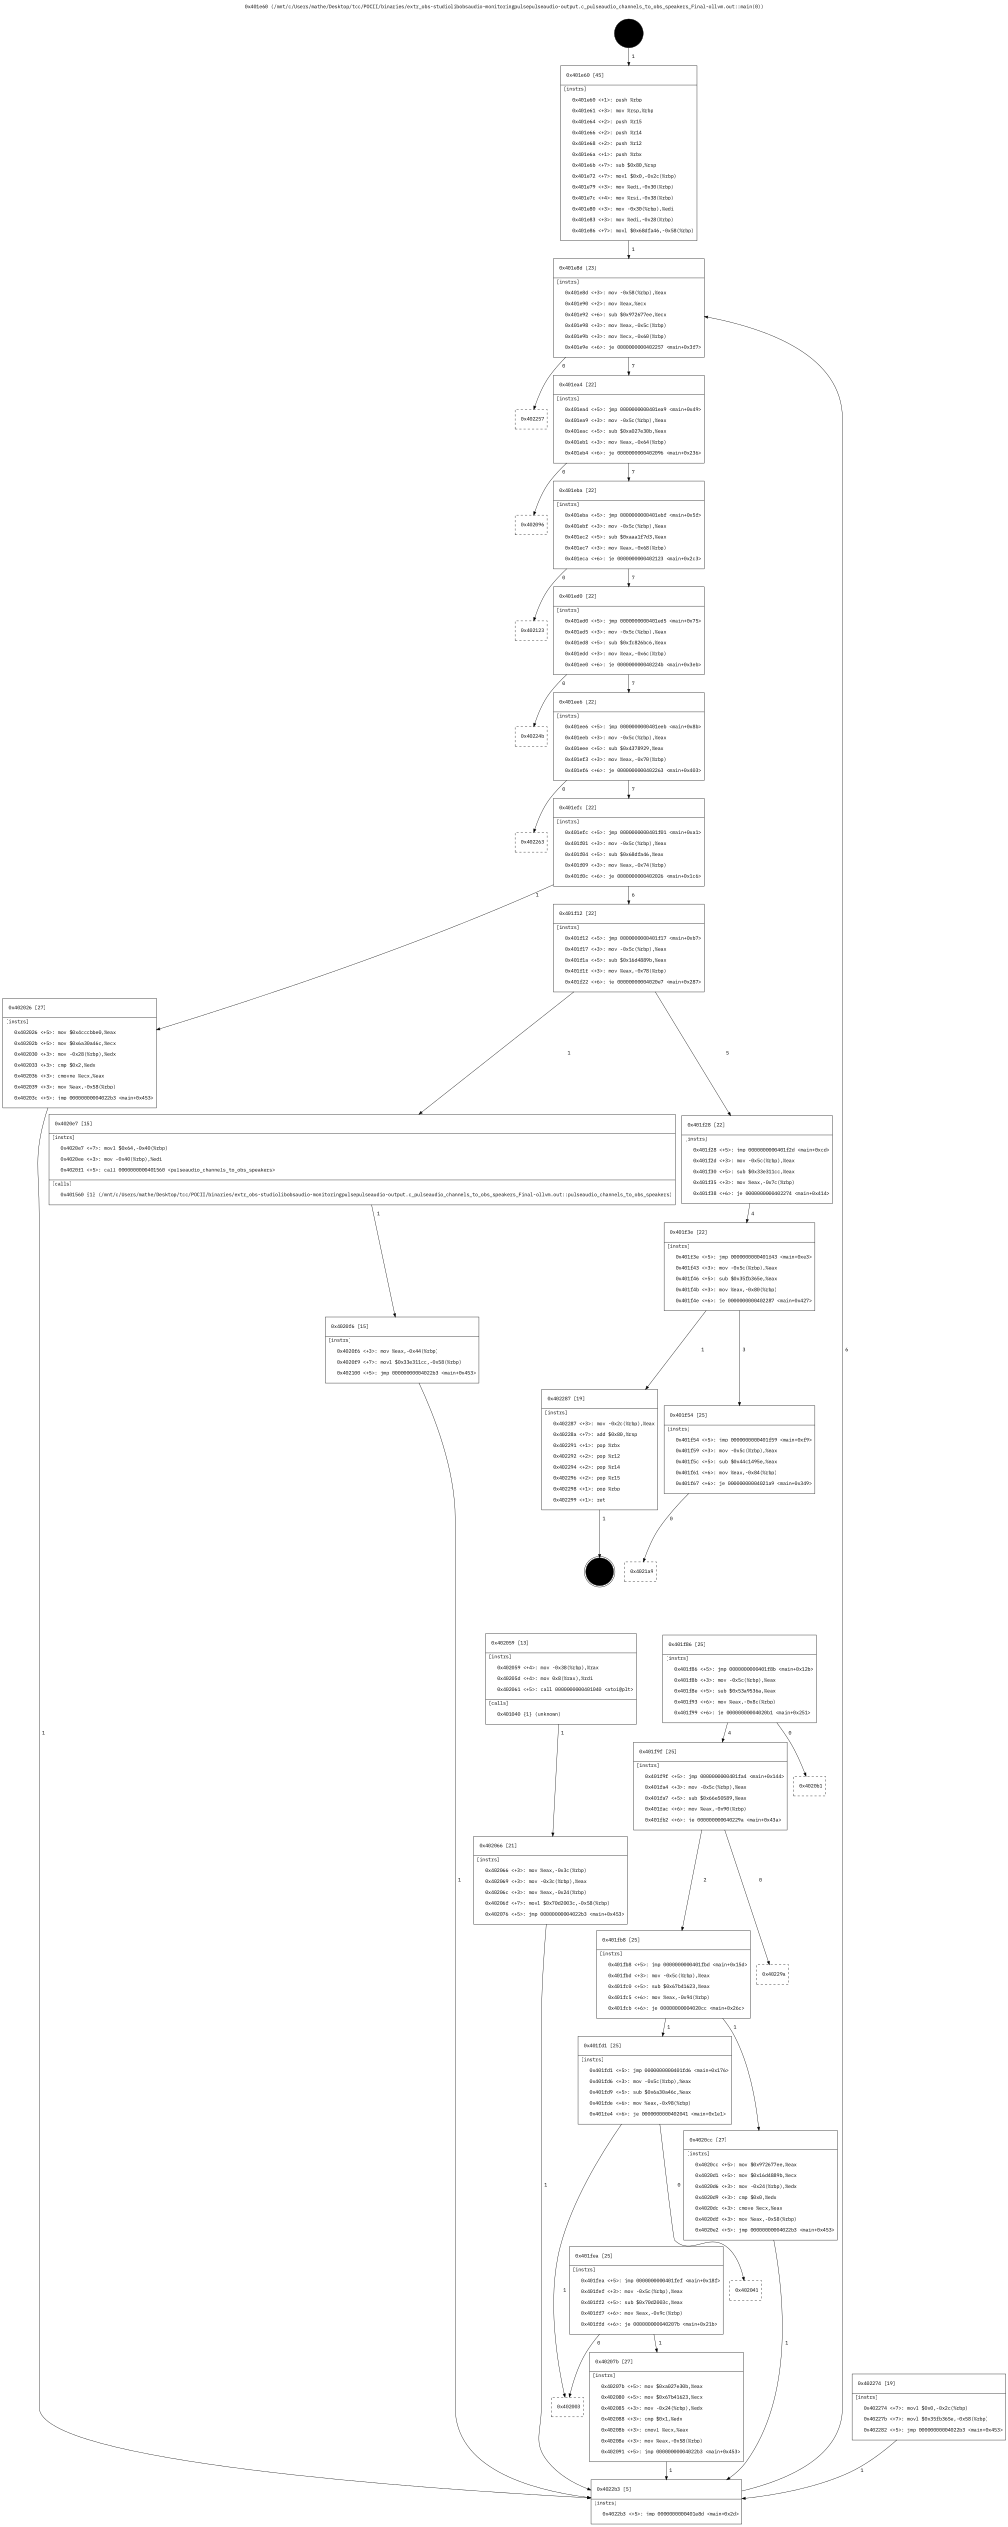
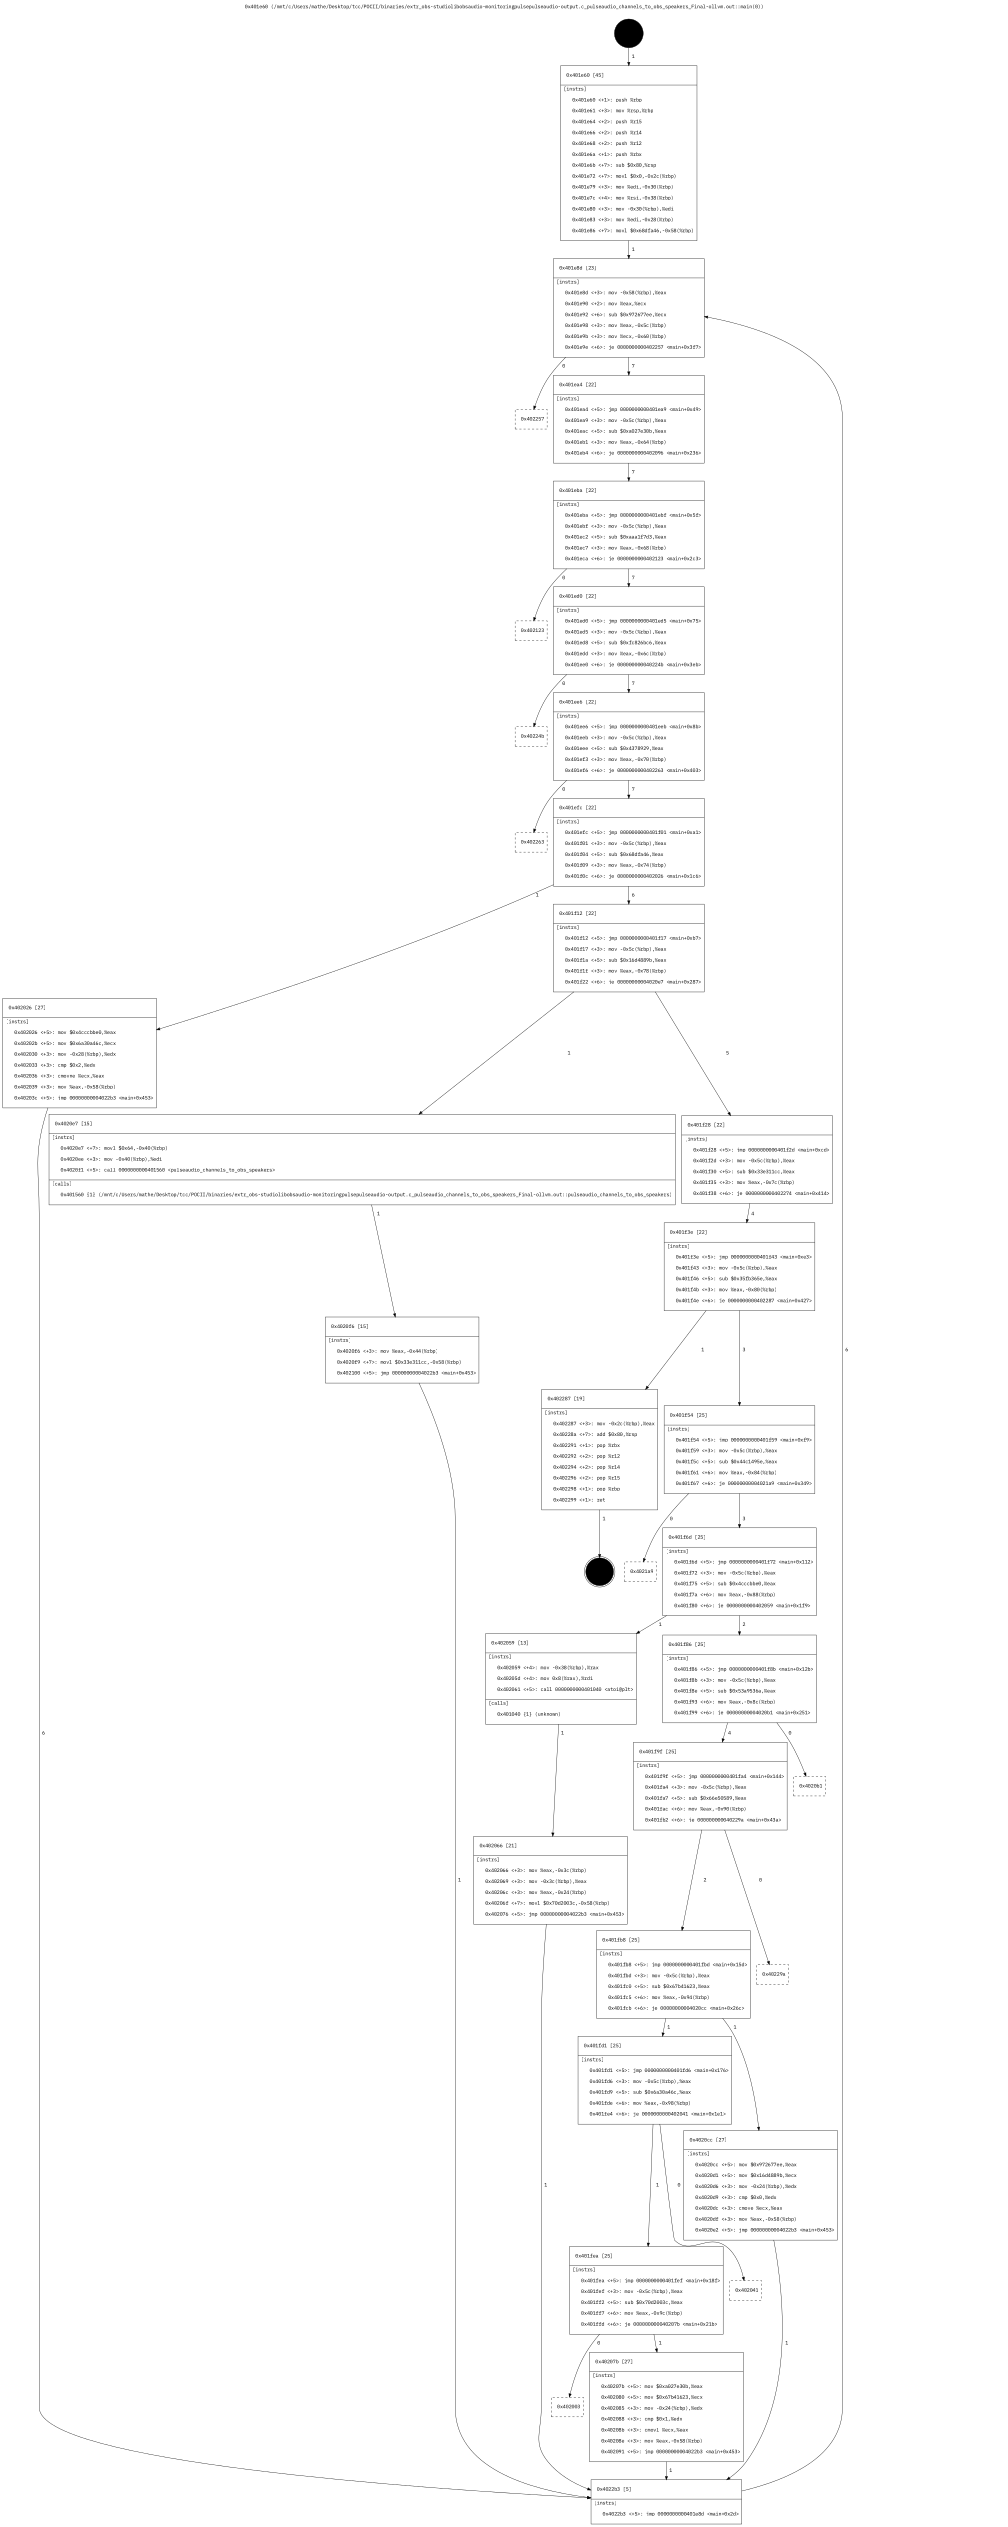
node "0x402096": removed
node "0x401f6d [25]": added
edge "0x402026 [27]" -> "0x4022b3 [5]": label " 1" -> " 6"
edge "0x401fd1 [25]" -> "0x402003": now "0x401fd1 [25]" -> "0x401fea [25]"
node "0x402274 [19]": removed
